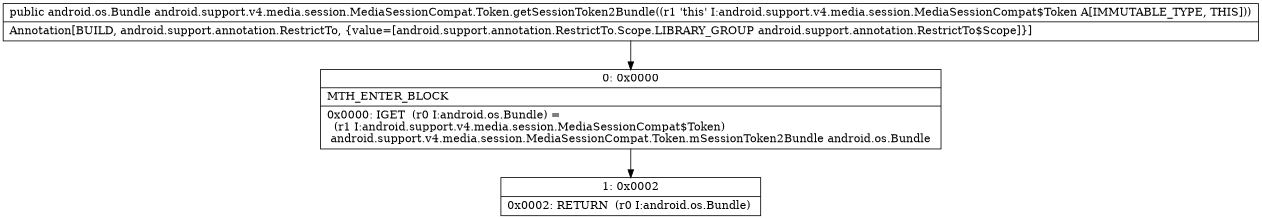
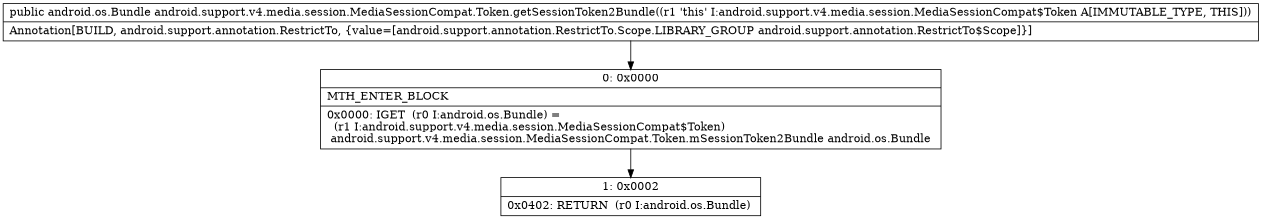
node "1: 0x0002": text "0x0002: RETURN  (r0 I:android.os.Bundle)" -> "0x0402: RETURN  (r0 I:android.os.Bundle)"
